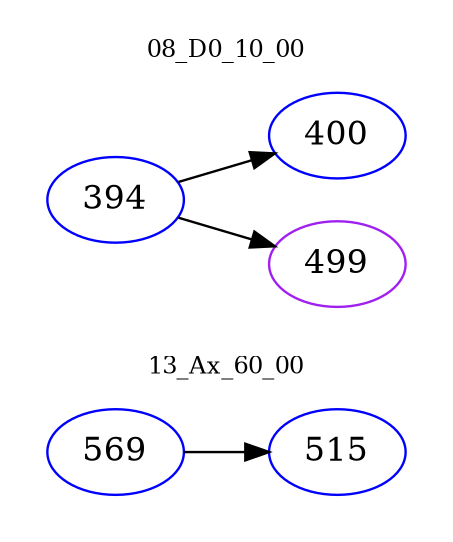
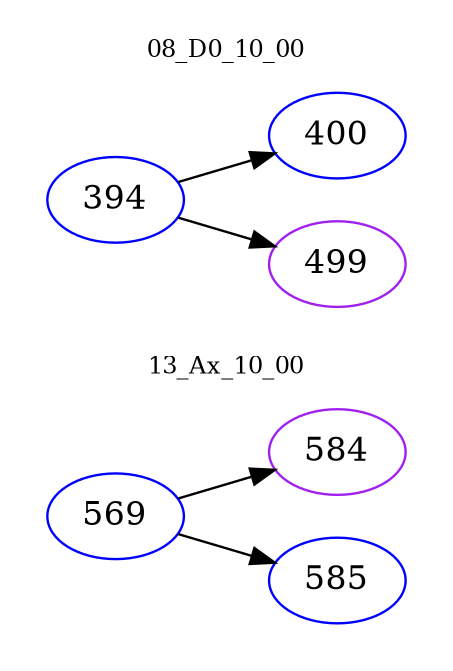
cluster "13_Ax_60_00": label "13_Ax_60_00" -> "13_Ax_10_00"
node "515": label "515" -> "585"
node "584": added
